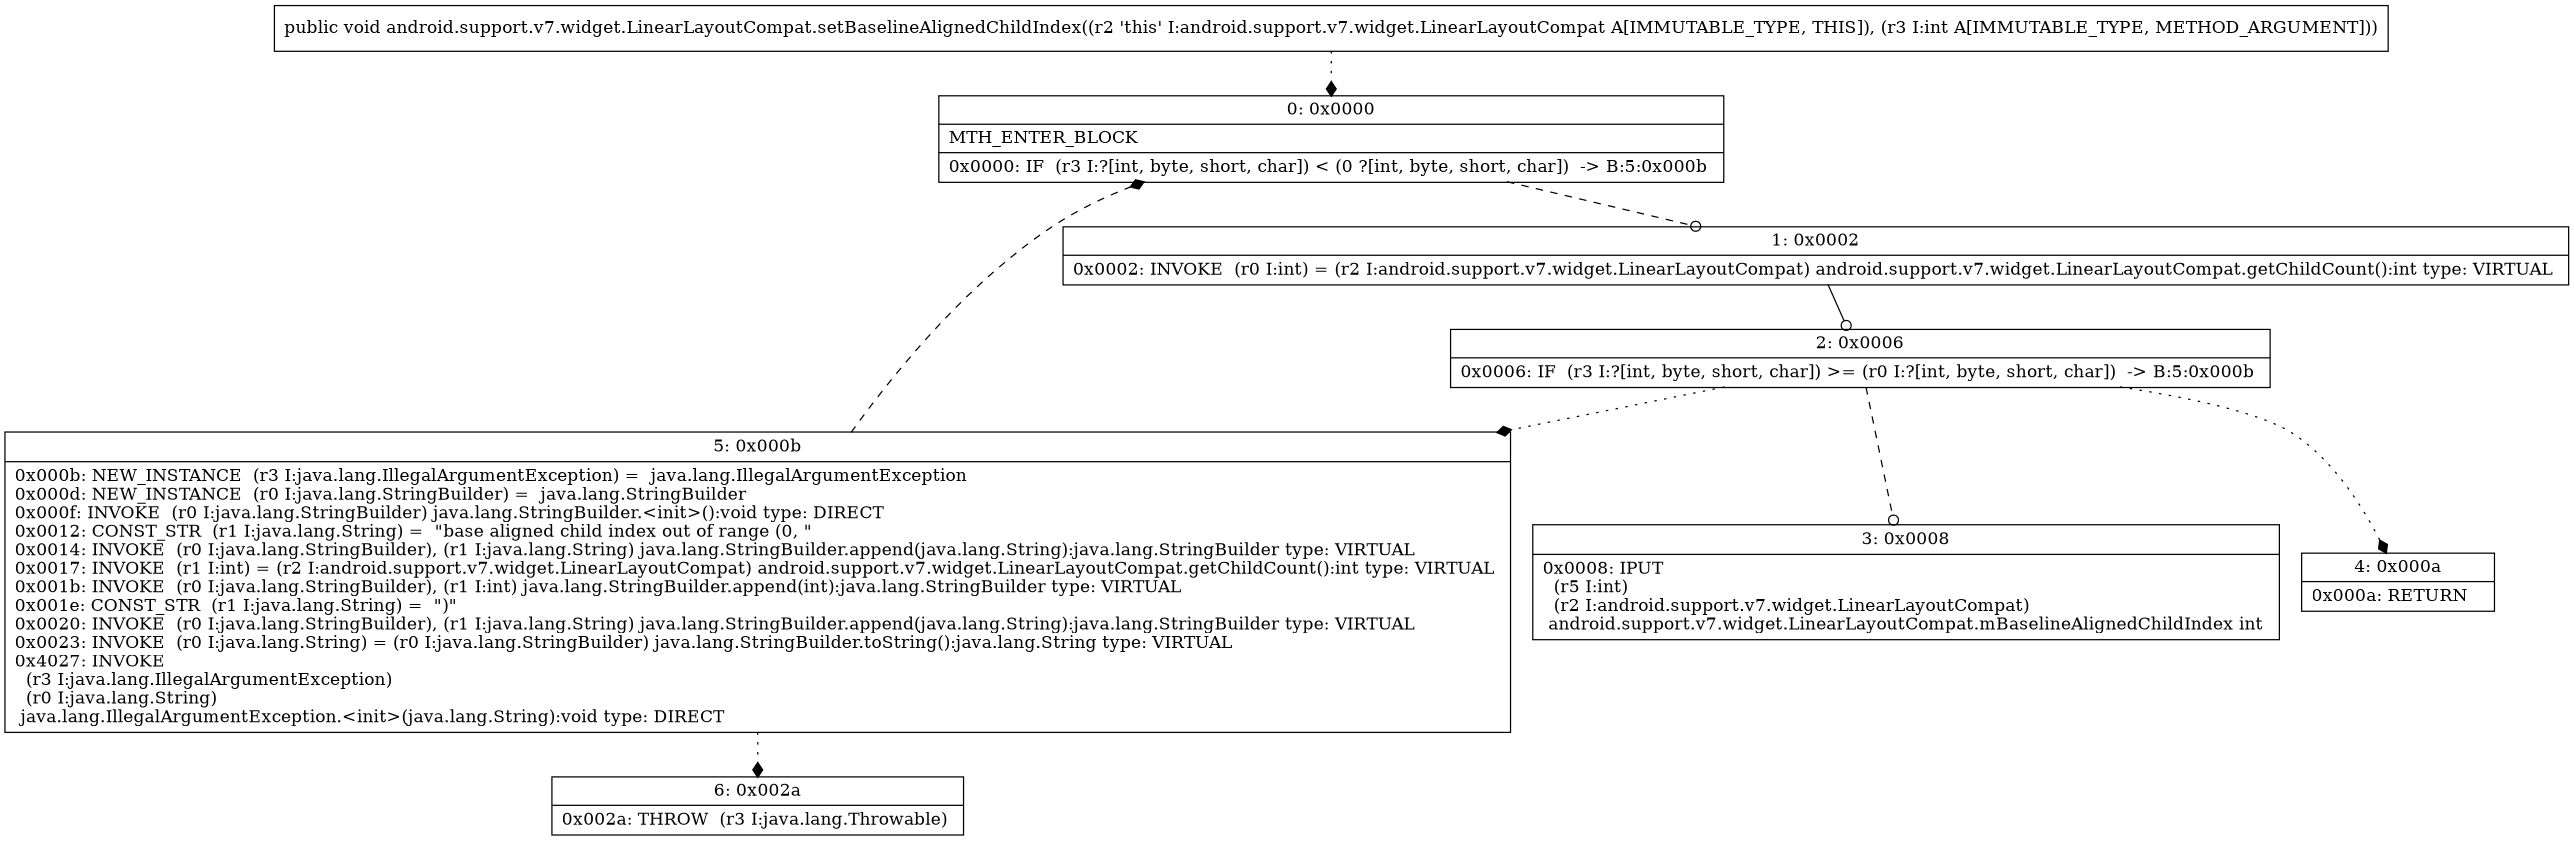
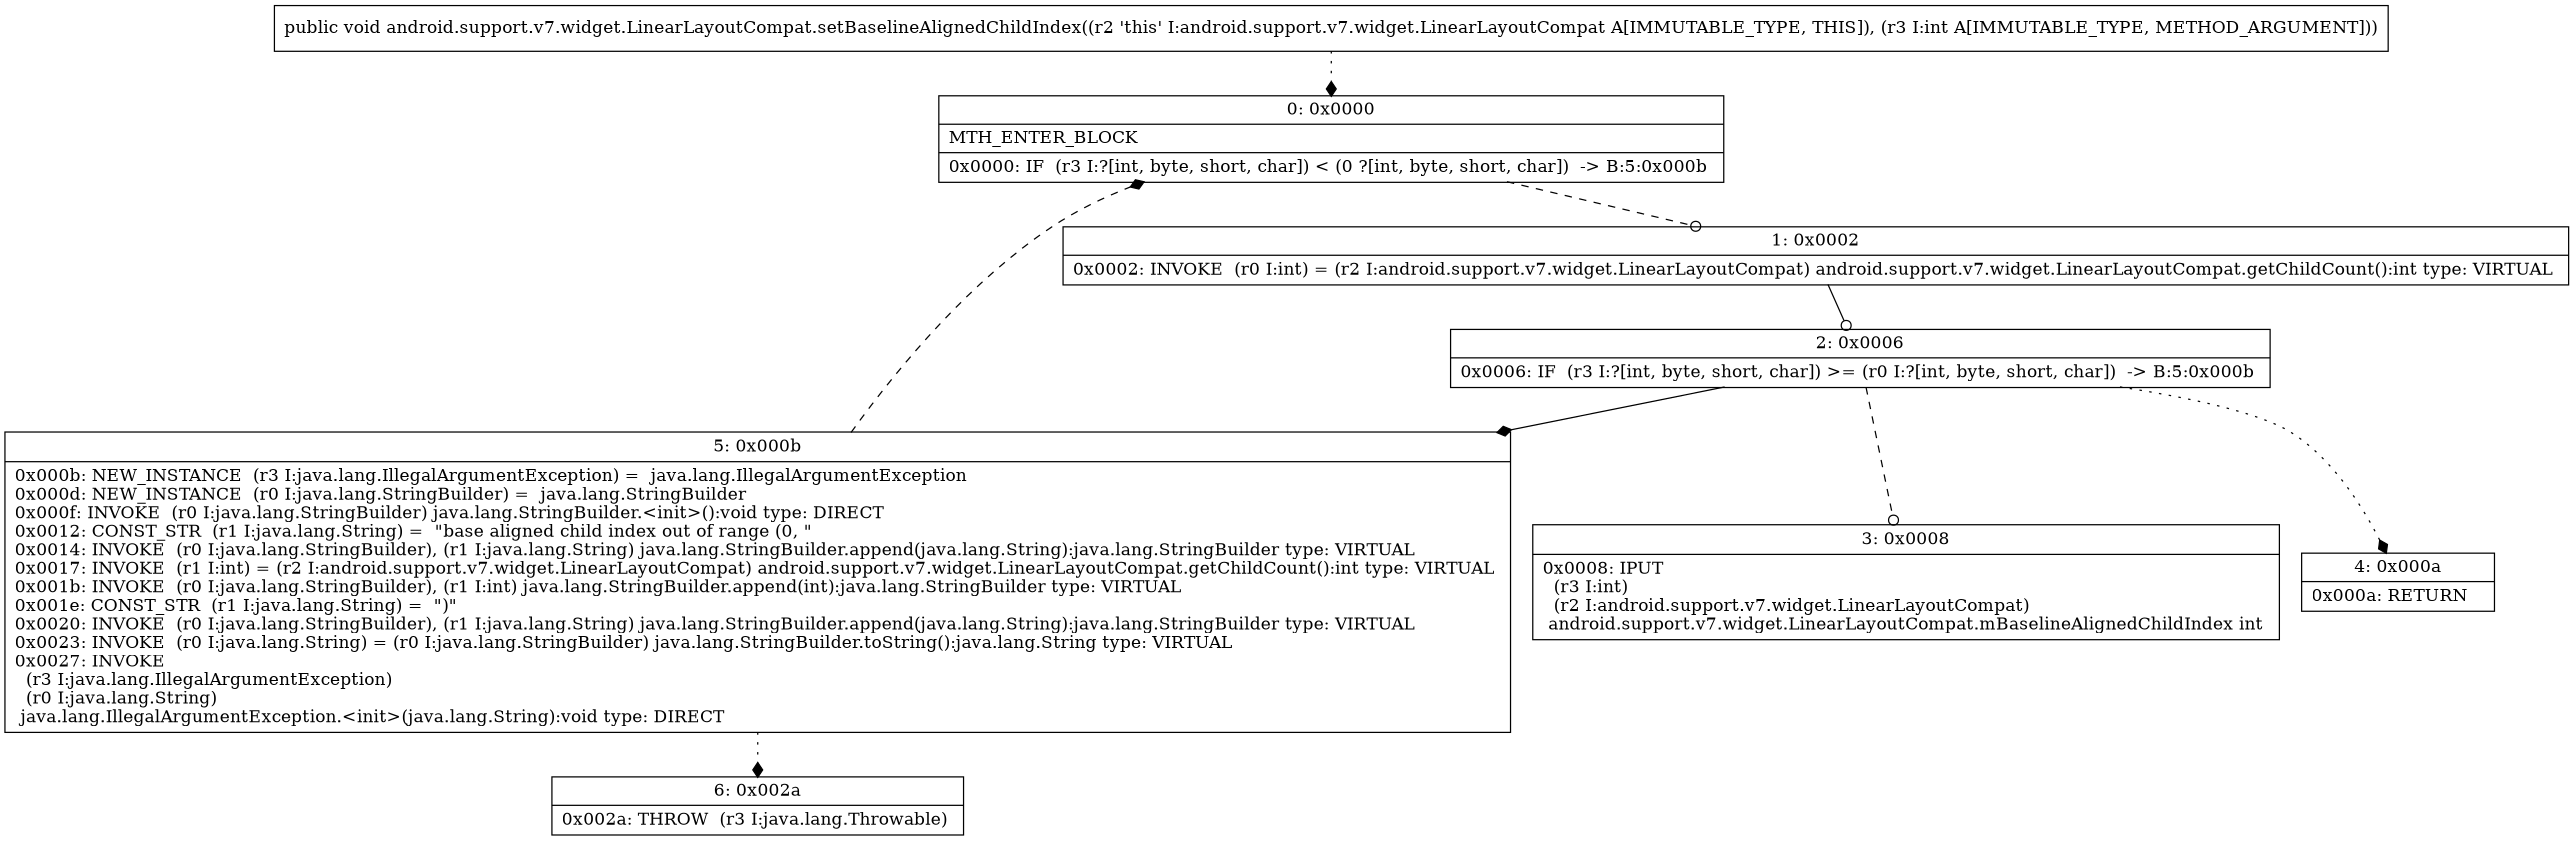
edge "2: 0x0006" -> "5: 0x000b": style dotted -> solid
node "3: 0x0008": text "(r5 I:int)" -> "(r3 I:int)"
node "5: 0x000b": text "0x4027: INVOKE" -> "0x0027: INVOKE"
